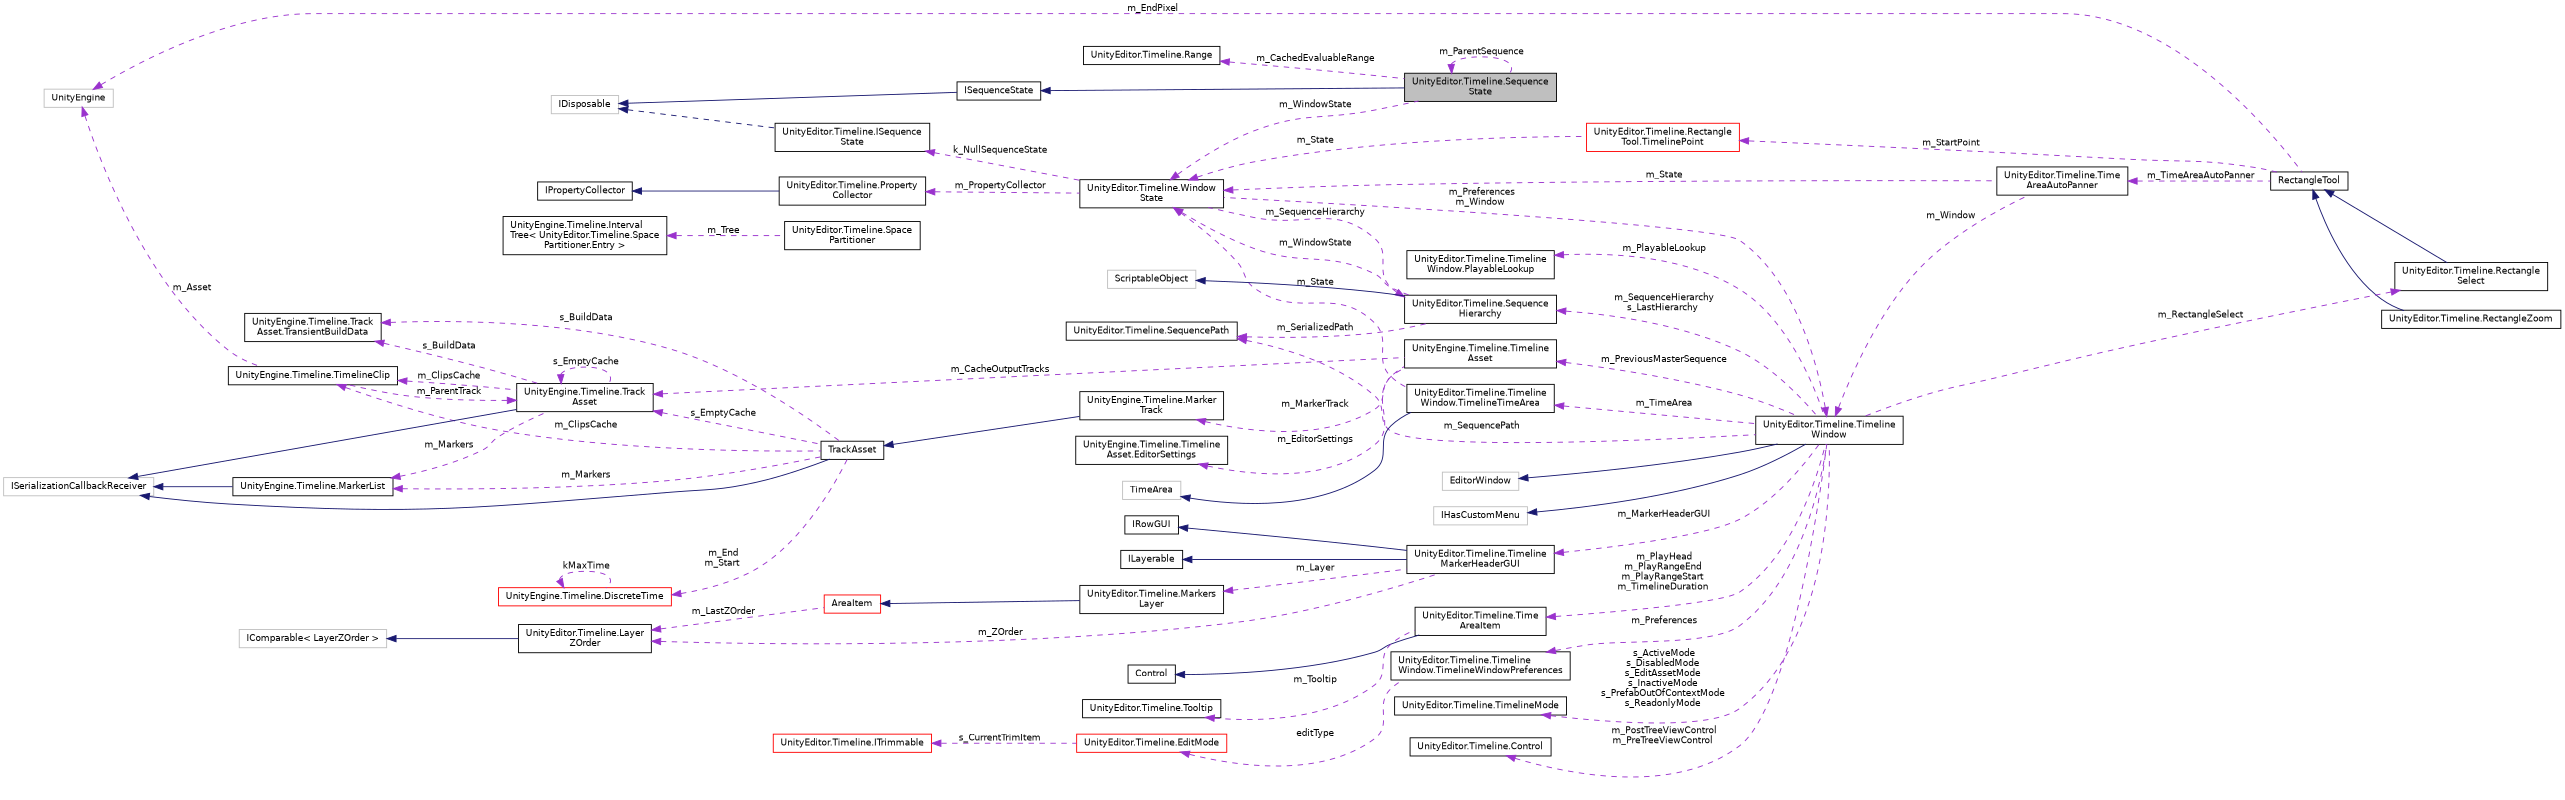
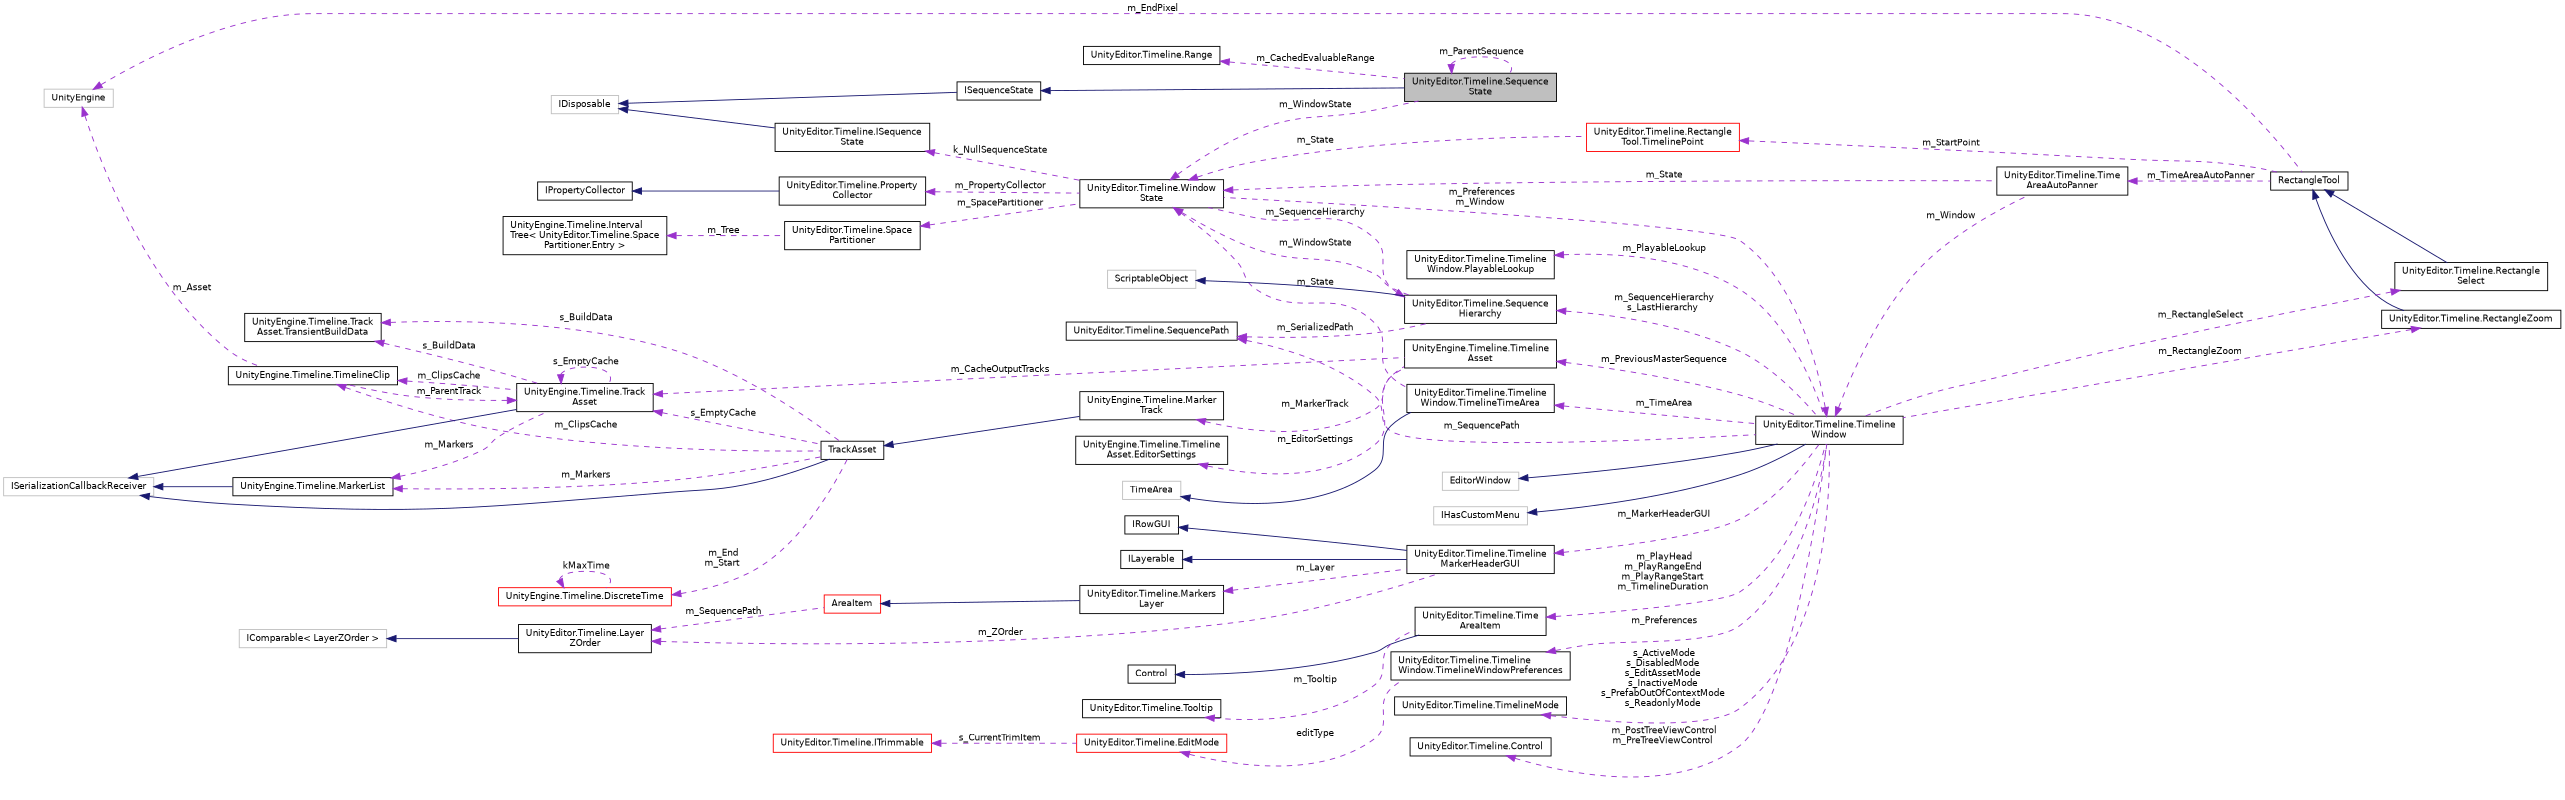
edge "UnityEditor.Timeline.ISequence State" -> "IDisposable": style dashed -> solid
edge "UnityEditor.Timeline.Window State" -> "UnityEditor.Timeline.Space Partitioner": added, label "m_SpacePartitioner"
edge "UnityEditor.Timeline.Timeline Window" -> "UnityEditor.Timeline.RectangleZoom": added, label "m_RectangleZoom"
edge "AreaItem" -> "UnityEditor.Timeline.Layer ZOrder": label " m_LastZOrder" -> " m_SequencePath"
